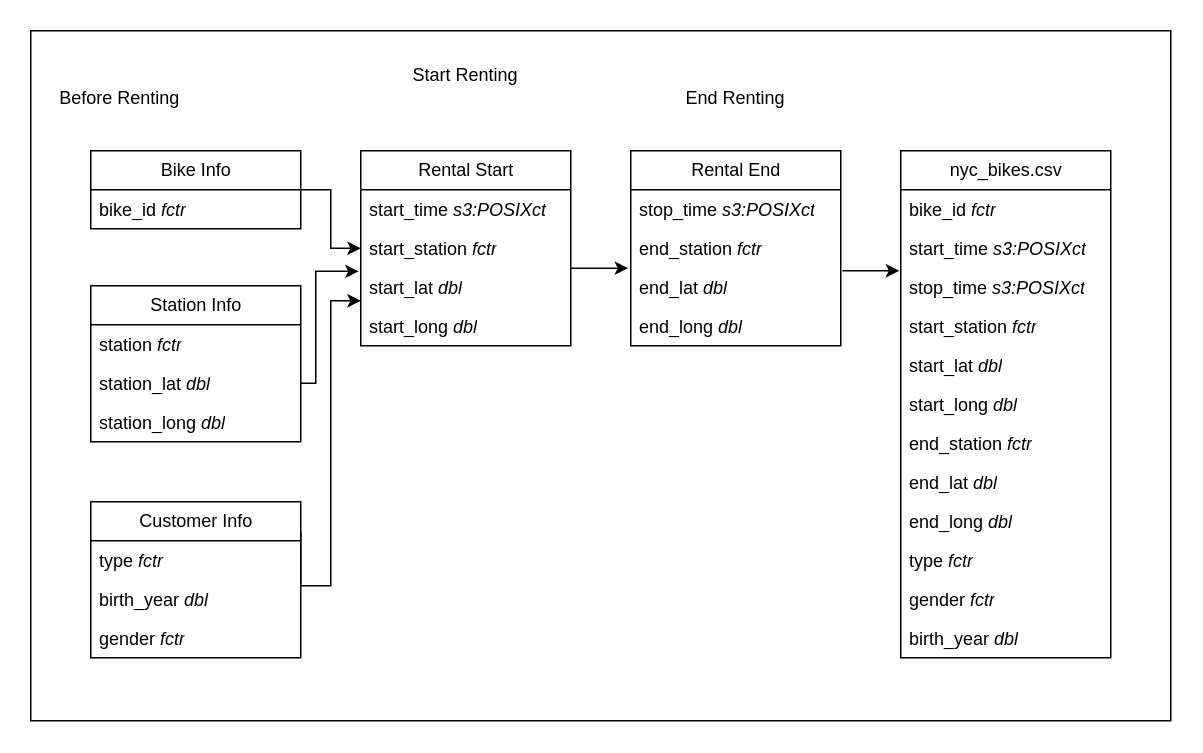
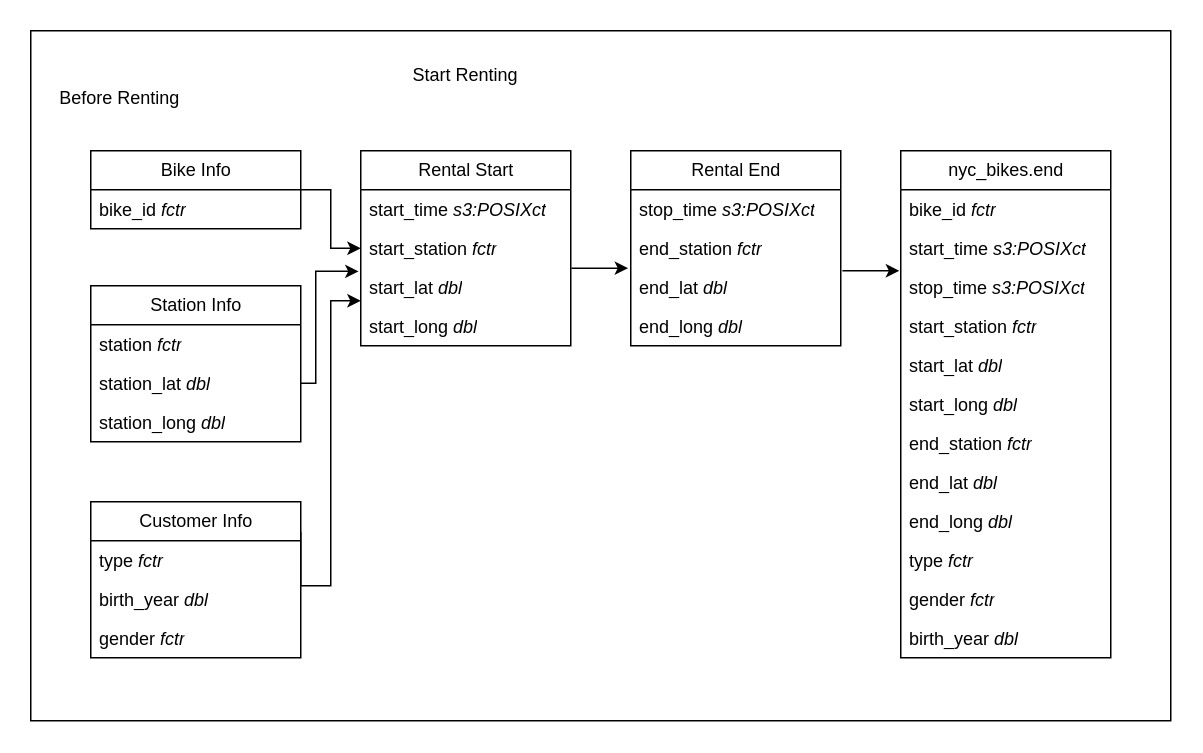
node "End Renting": removed
node "nyc_bikes.csv": label "nyc_bikes.csv" -> "nyc_bikes.end"
